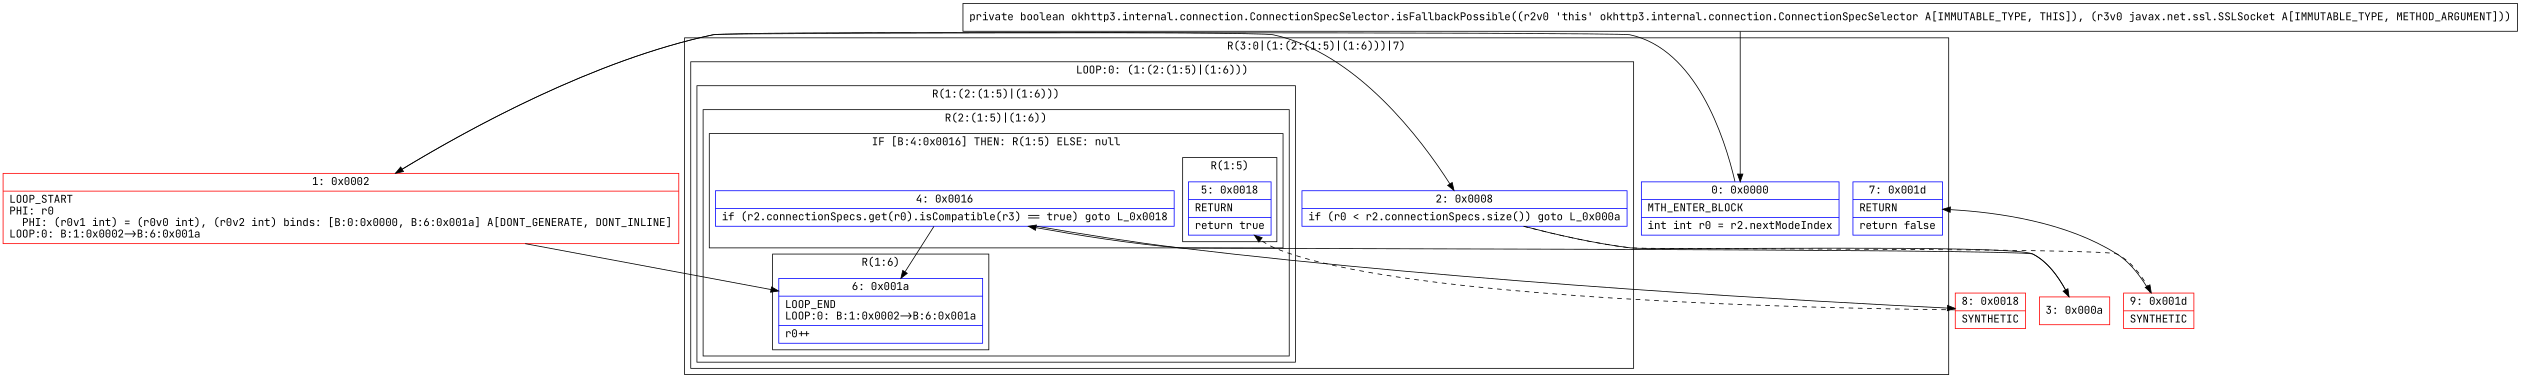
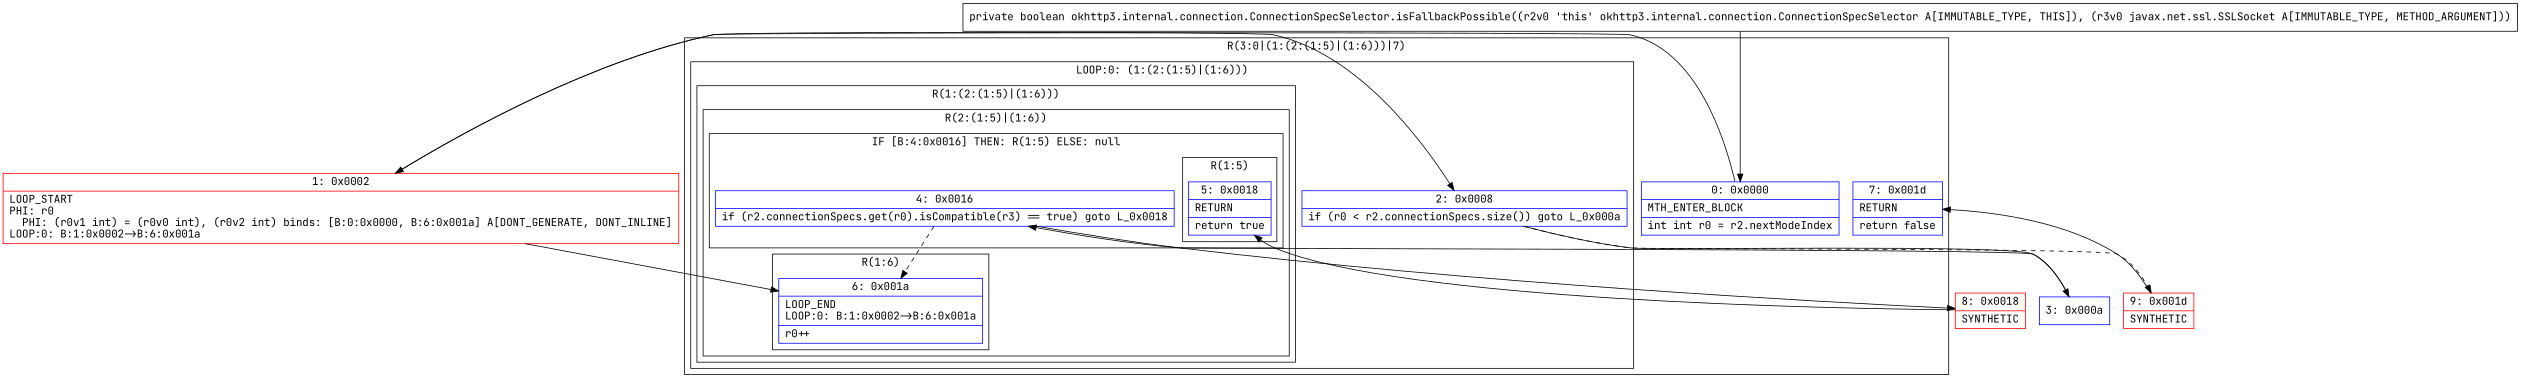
edge "4: 0x0016" -> "6: 0x001a": style solid -> dashed
edge "8: 0x0018" -> "5: 0x0018": style dashed -> solid
node "3: 0x000a": color red -> blue
